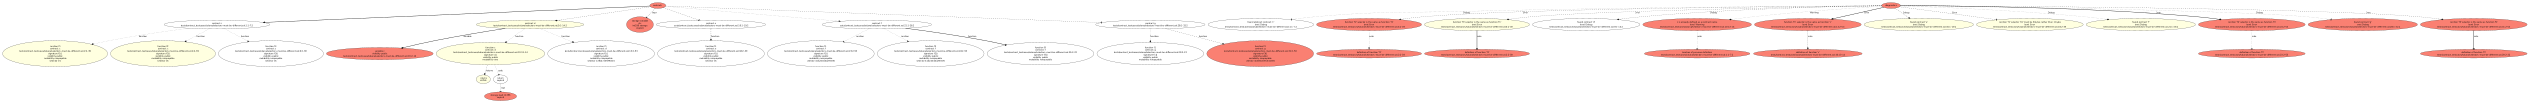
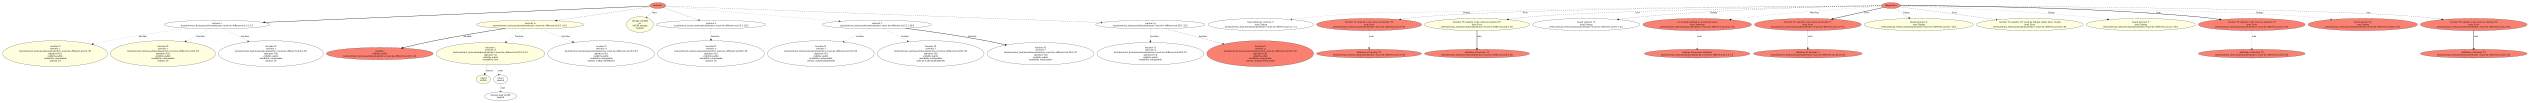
node "storage variable d.c int256 storage implicit": fillcolor salmon -> lightyellow
node "storage load int256 implicit": fillcolor salmon -> white
